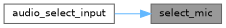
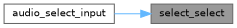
node "select_mic": label "select_mic" -> "select_select"
